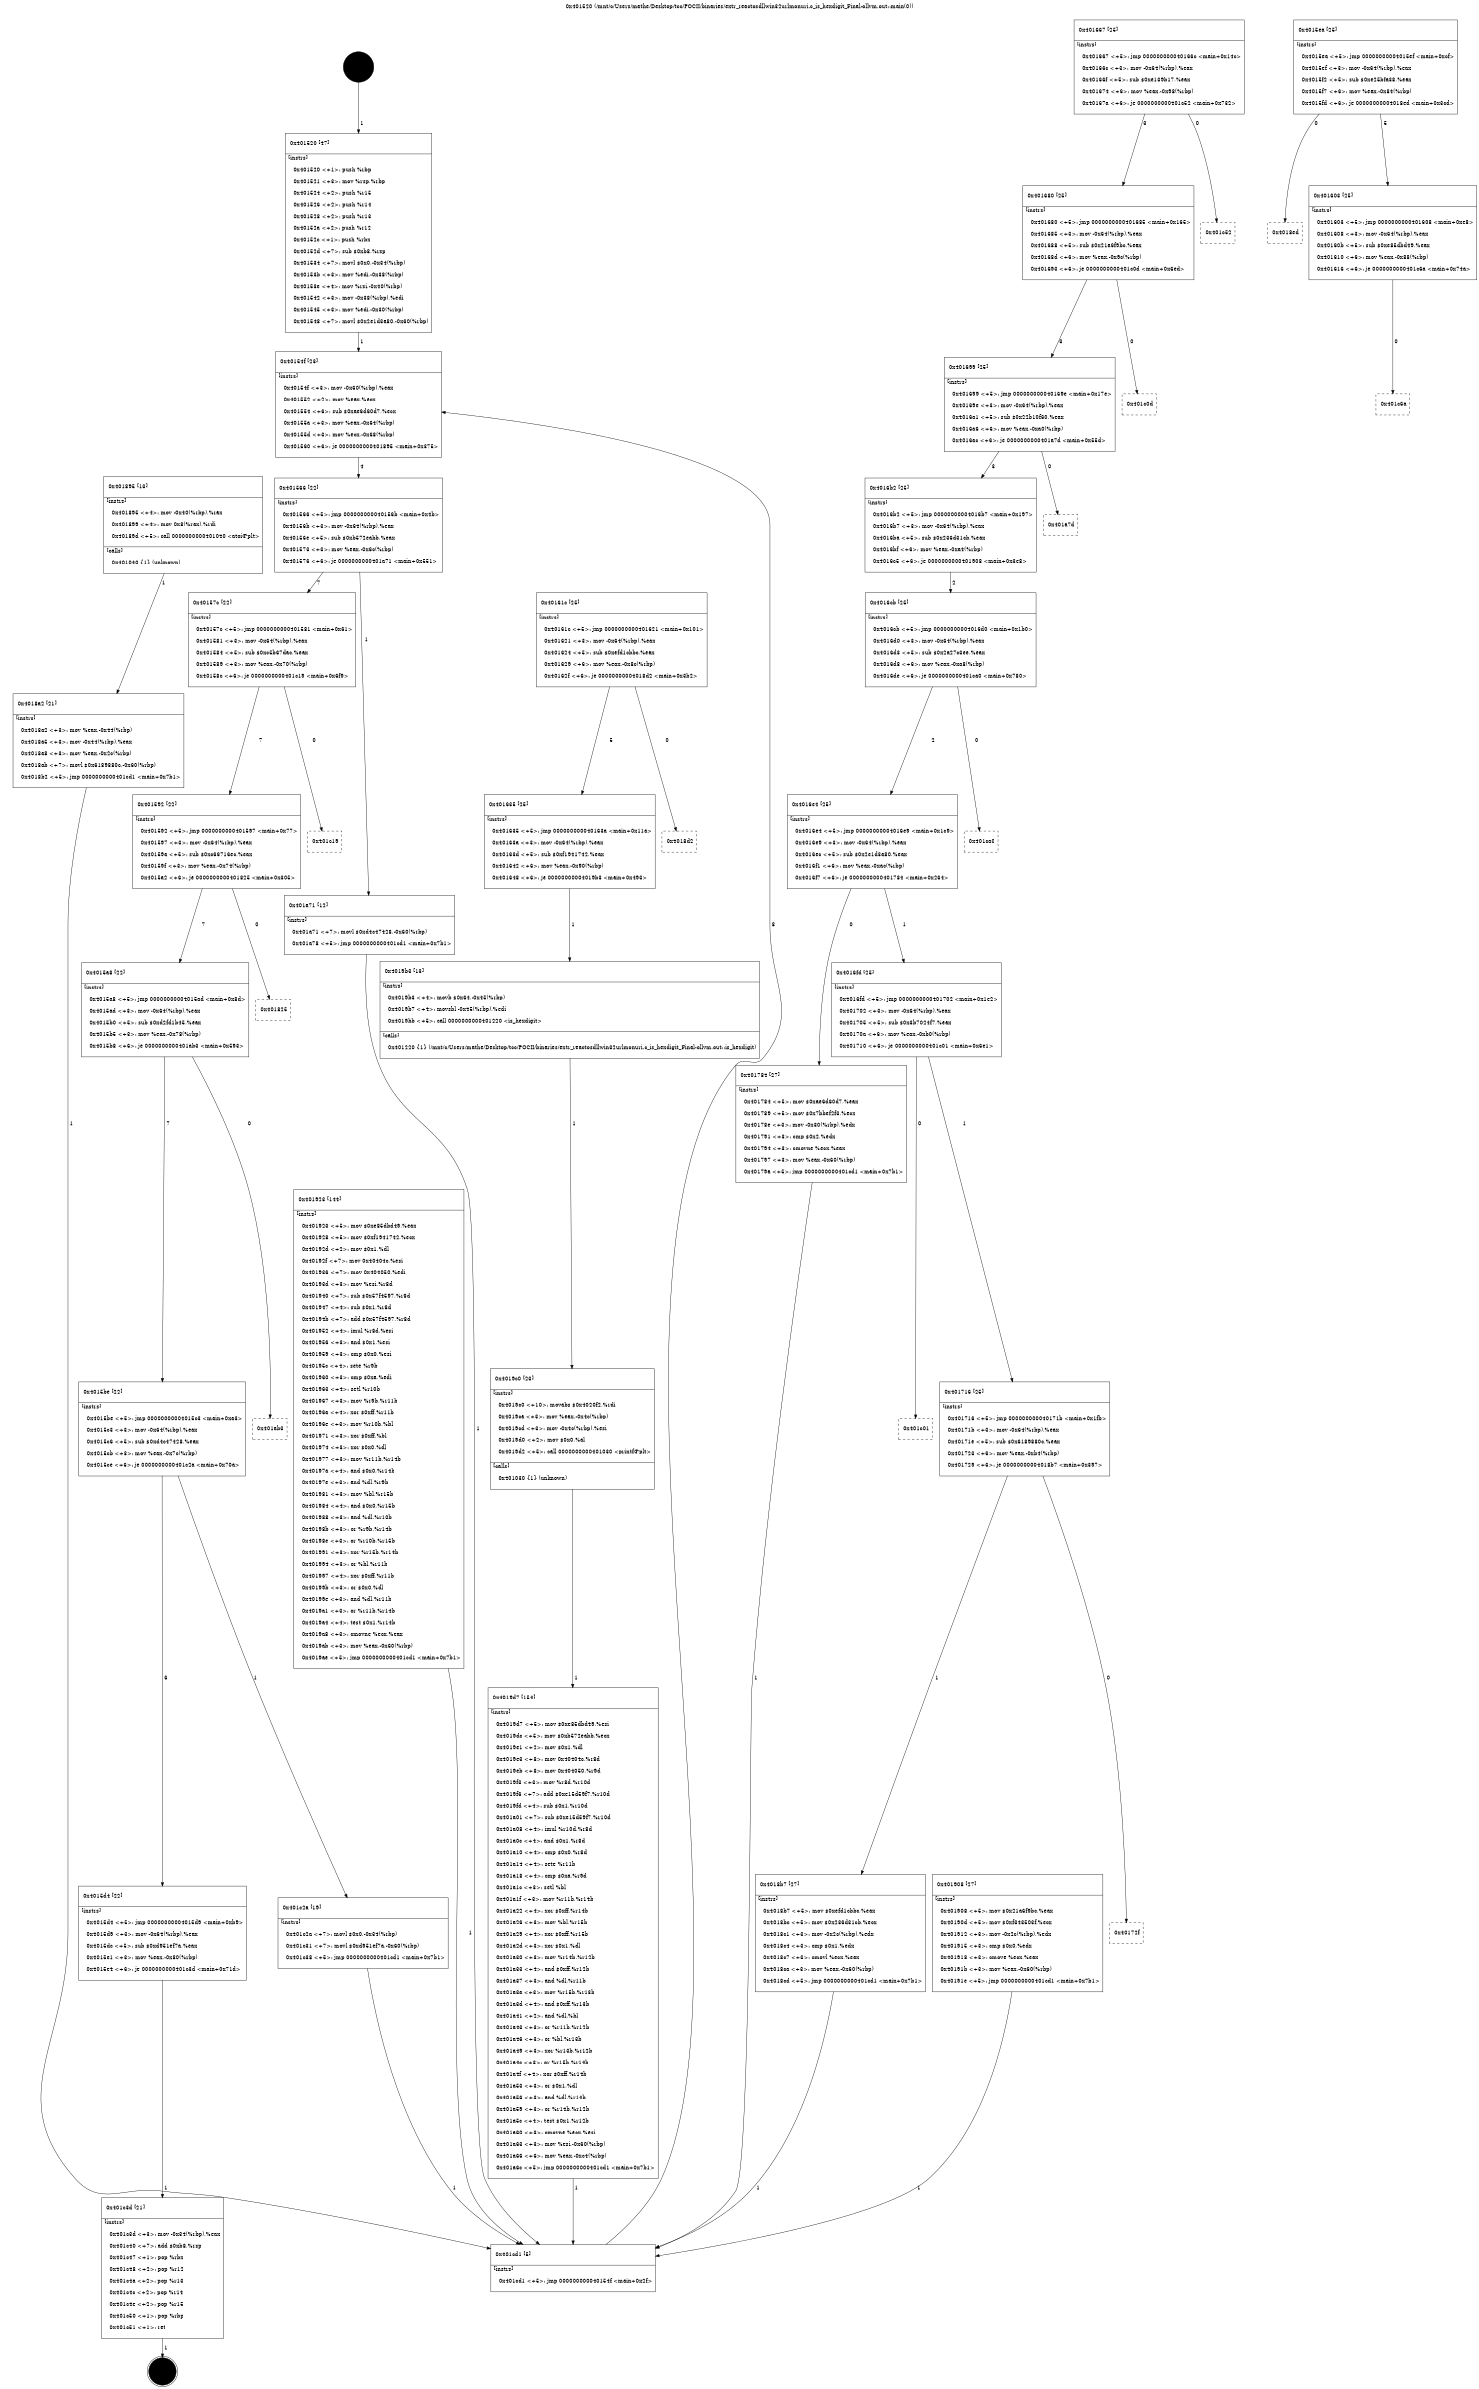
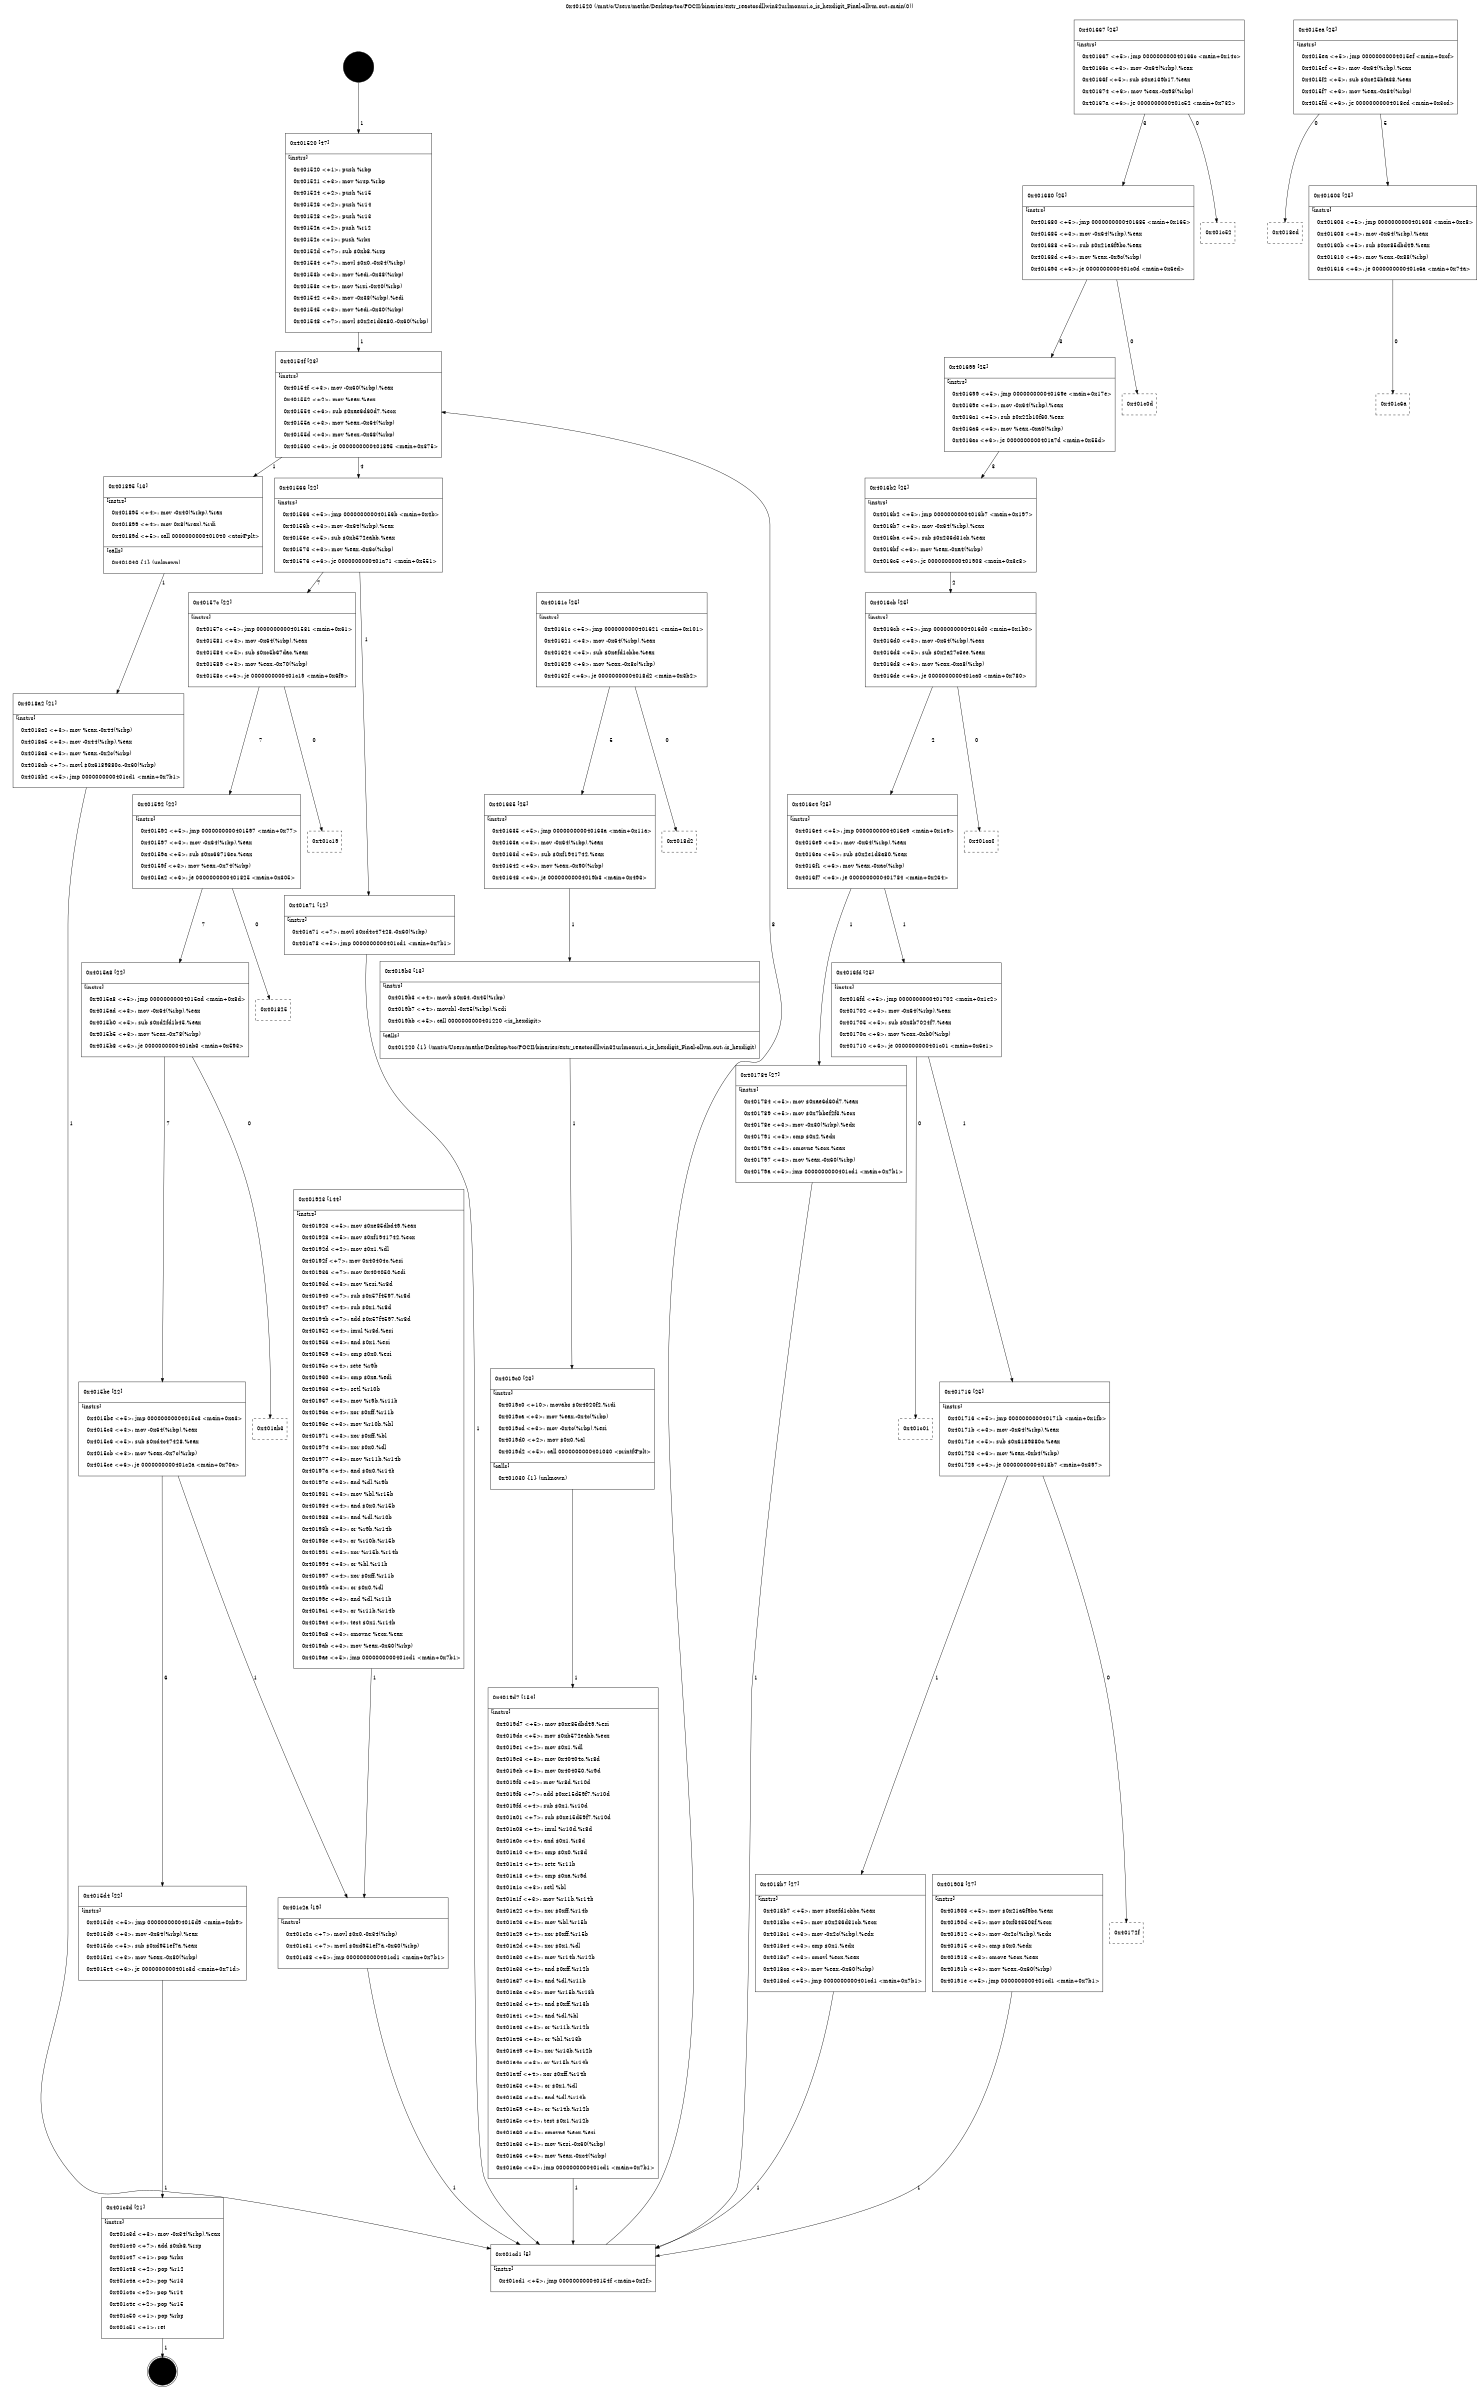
edge "0x40154f [23]" -> "0x401895 [13]": added, label "1"
node "0x401a7d": removed
edge "0x4016e4 [25]" -> "0x401784 [27]": label " 0" -> " 1"
edge "0x401923 [144]" -> "0x401cd1 [5]": now "0x401923 [144]" -> "0x401c2a [19]"
